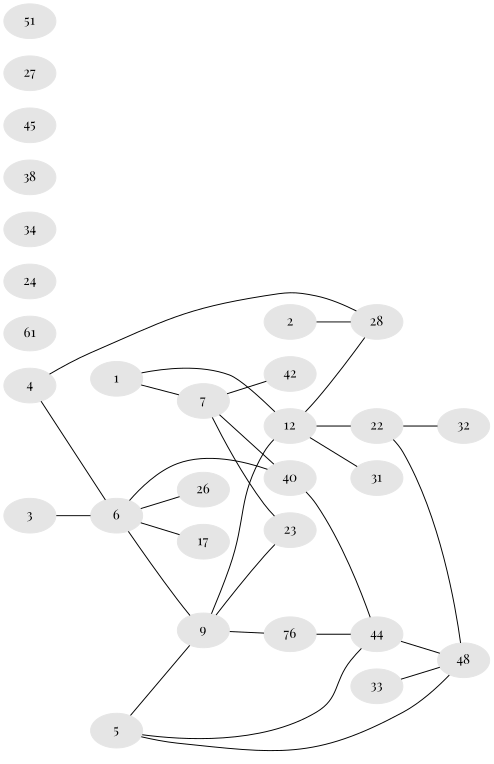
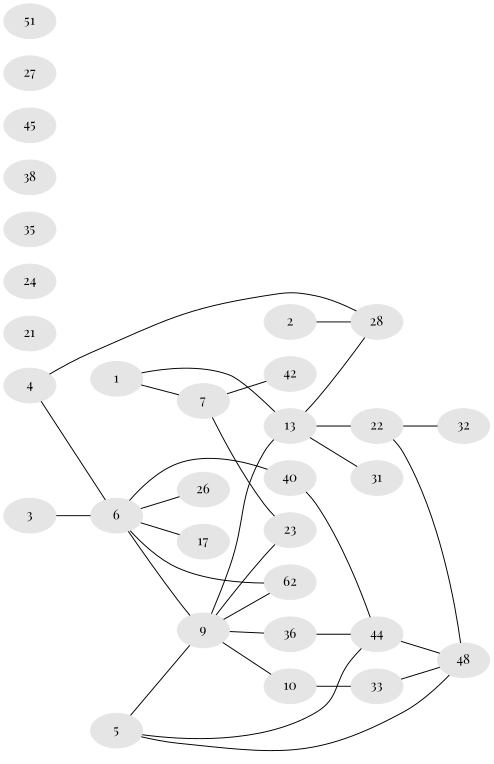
node "34": label "34" -> "35"
node "61": label "61" -> "21"
node "12": label "12" -> "13"
edge "7" -- "40": removed
node "62": added
node "76": label "76" -> "36"
node "10": added
